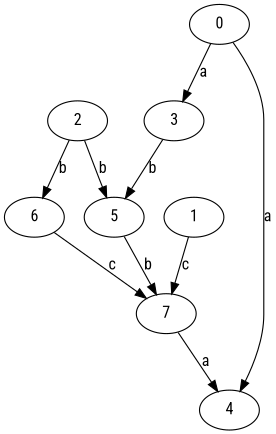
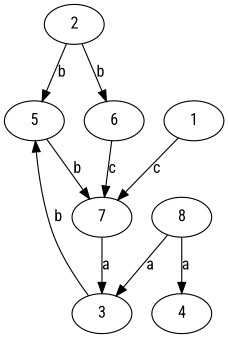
node "0": label "0" -> "8"
edge "7" -> "4": now "7" -> "3"
